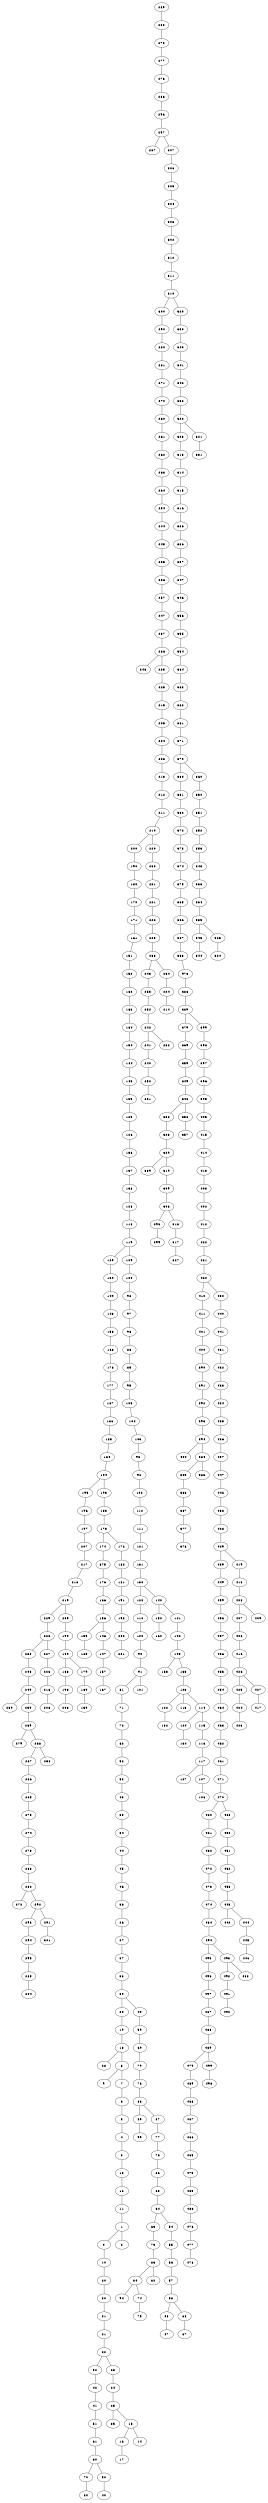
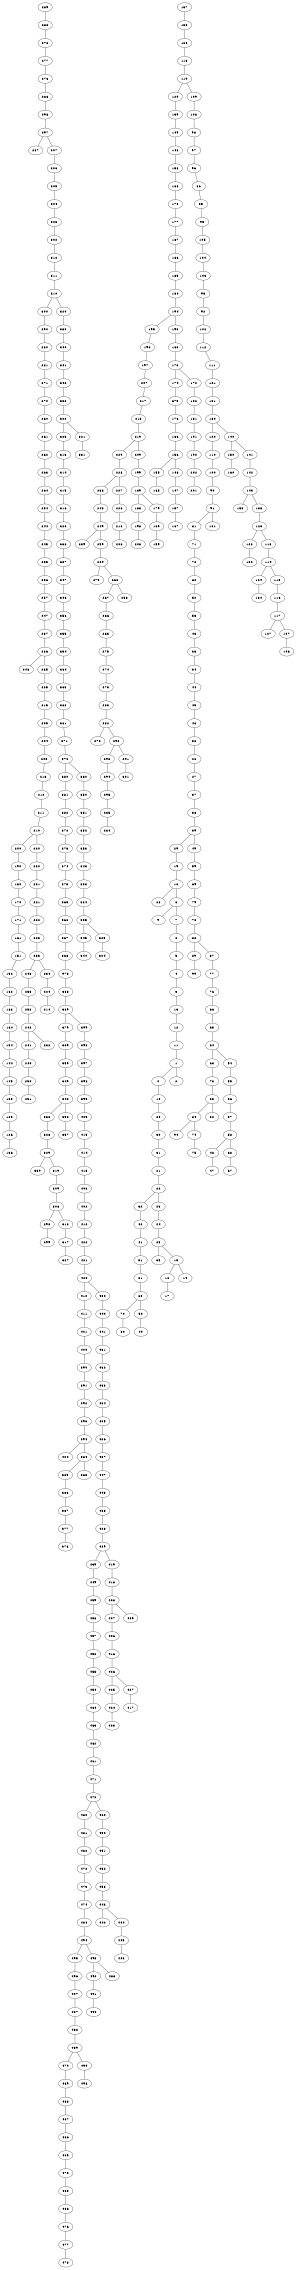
edge "136" -- "137": removed
edge "123" -- "114": now "113" -- "114"
